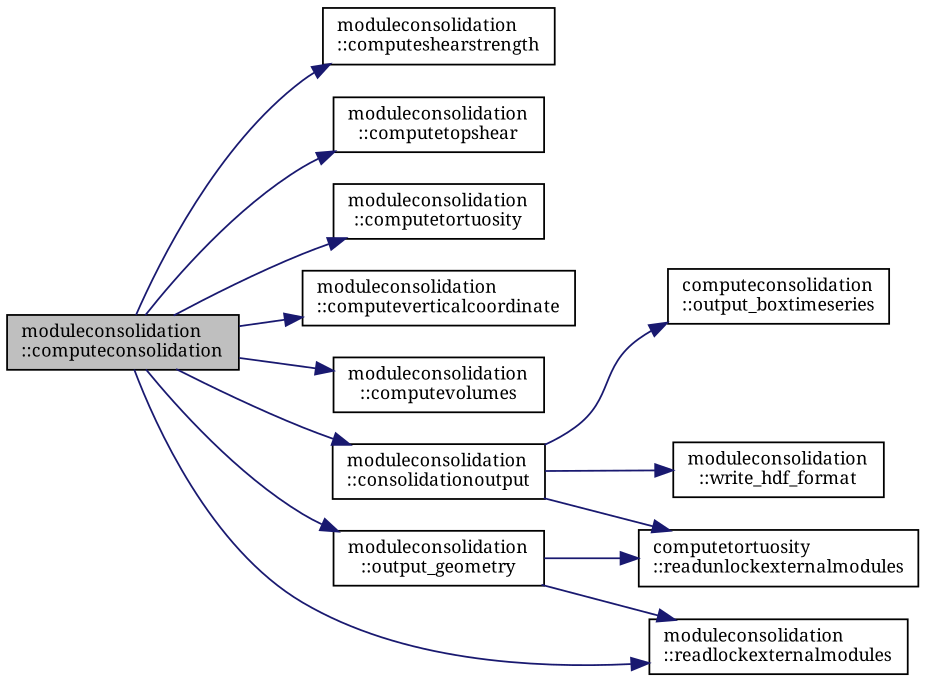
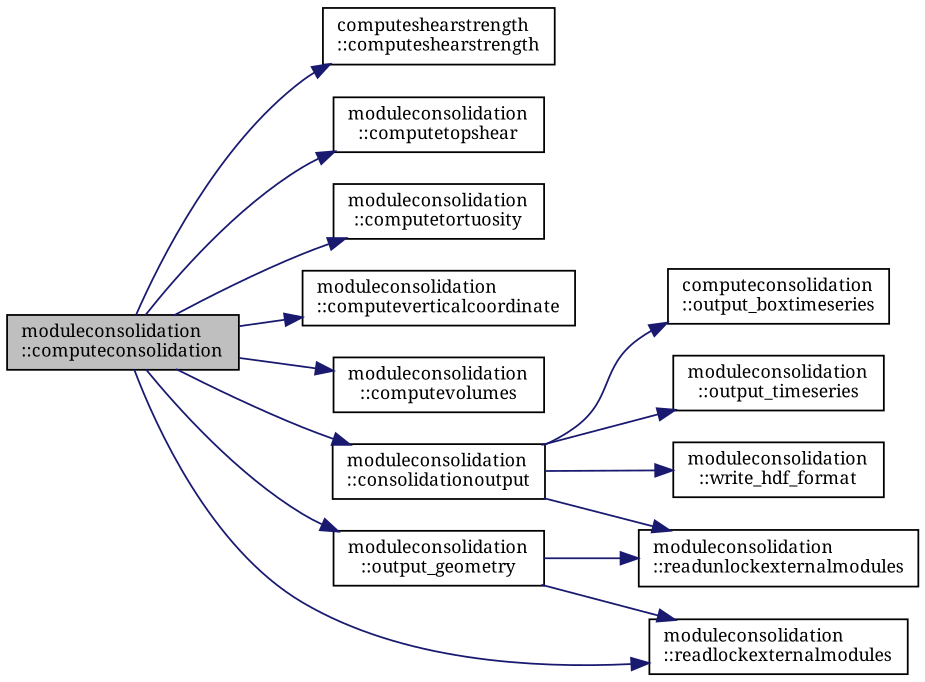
node "moduleconsolidation ::computeshearstrength": label "moduleconsolidation ::computeshearstrength" -> "computeshearstrength ::computeshearstrength"
node "moduleconsolidation ::output_timeseries": added
node "computetortuosity ::readunlockexternalmodules": label "computetortuosity ::readunlockexternalmodules" -> "moduleconsolidation ::readunlockexternalmodules"
